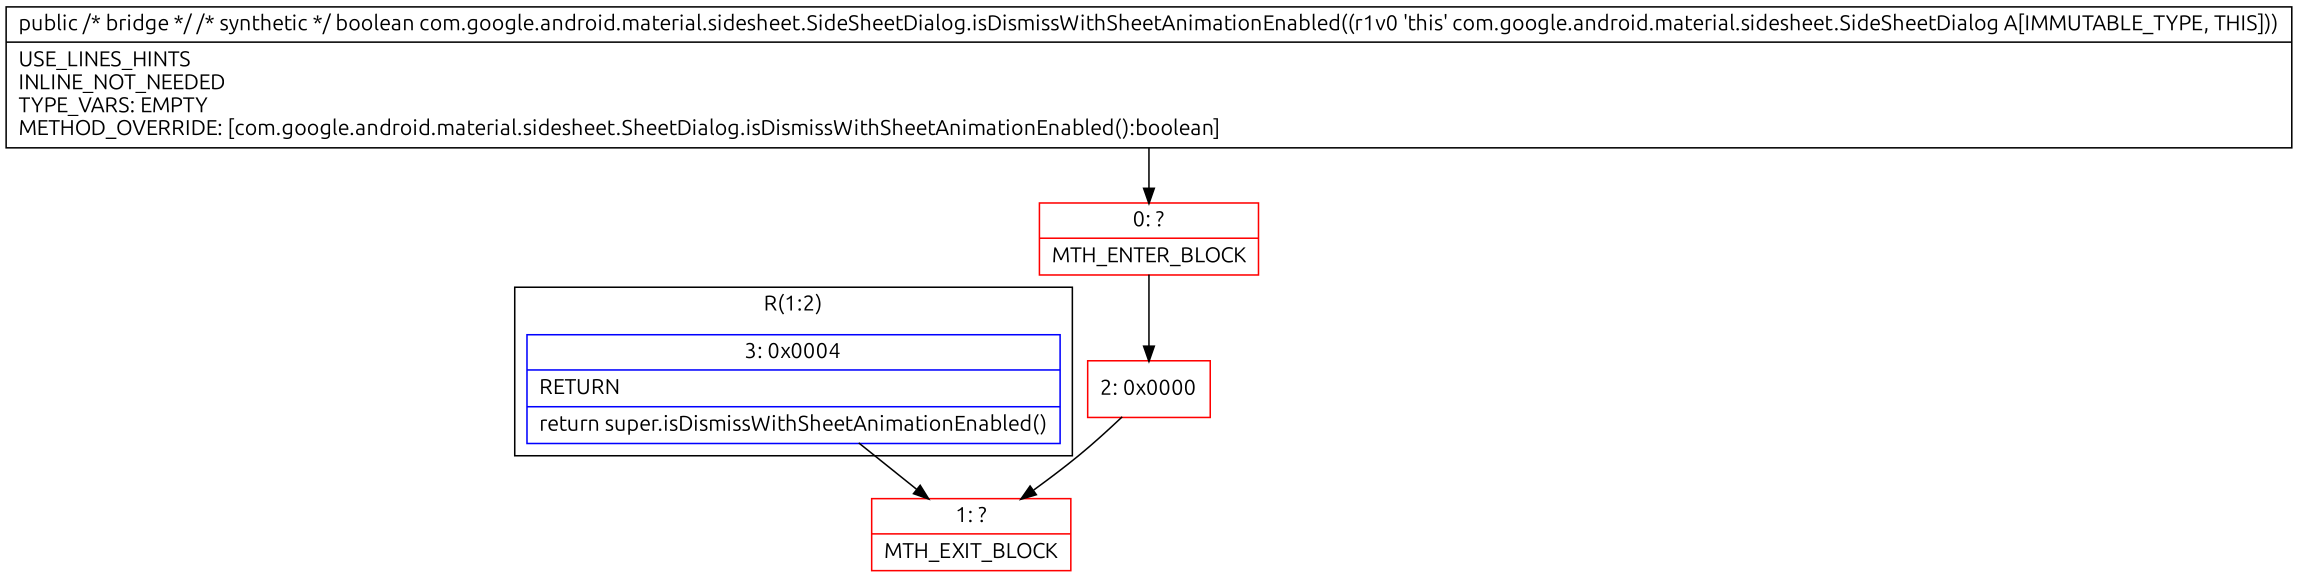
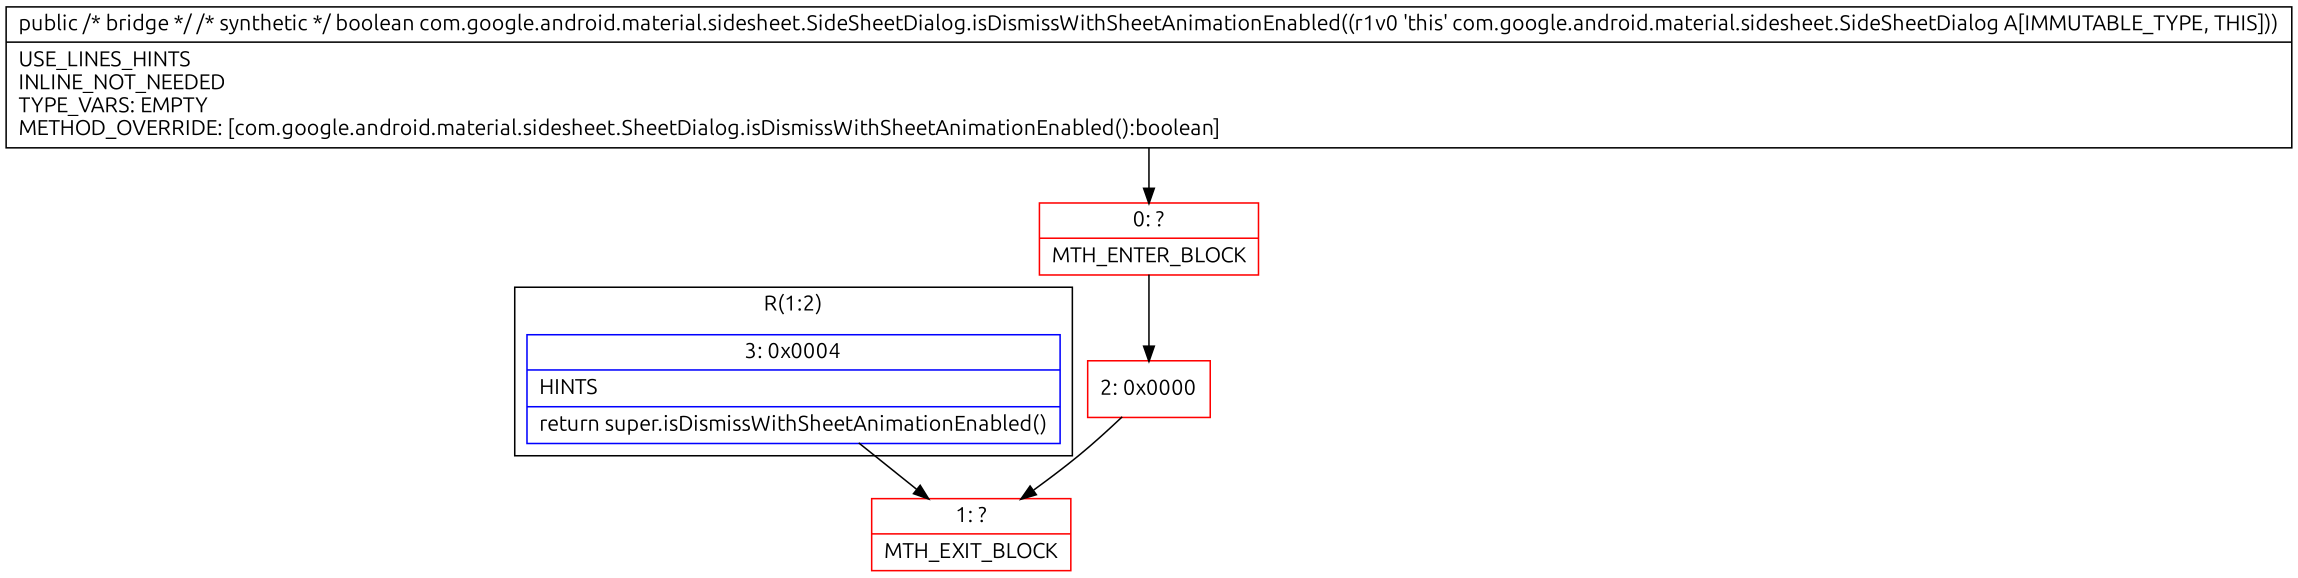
node "3: 0x0004": text "RETURN" -> "HINTS"
